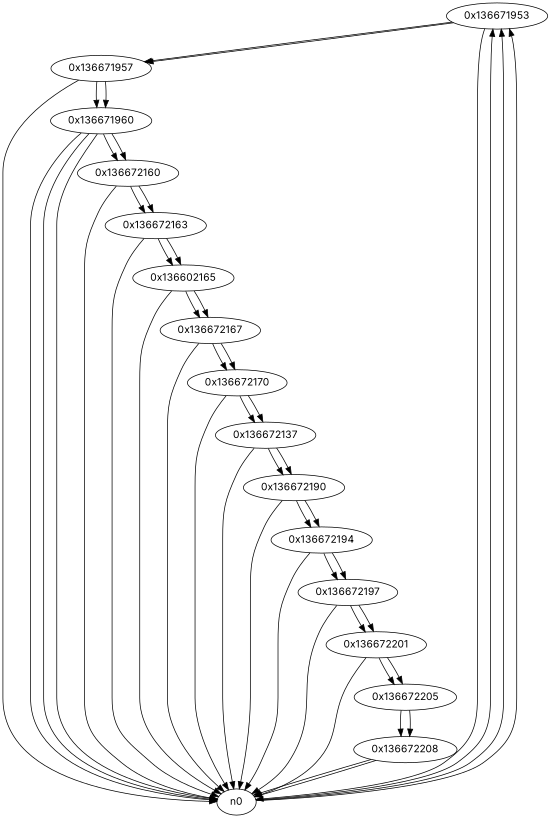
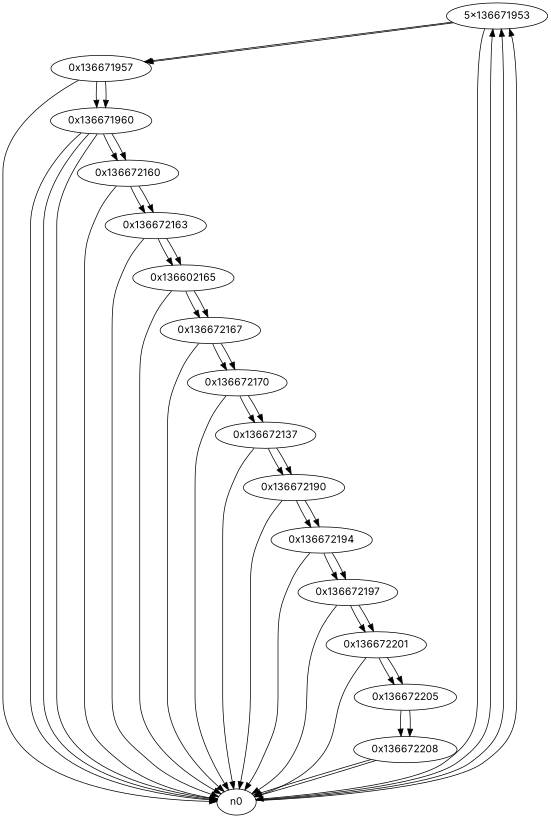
node "0x136671953": label "0x136671953" -> "5x136671953"
